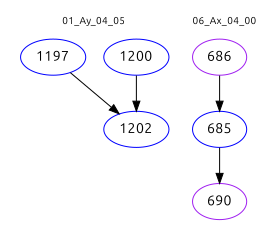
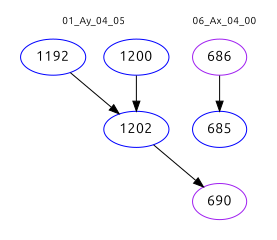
node "1197": label "1197" -> "1192"
edge "685" -> "690": now "1202" -> "690"
